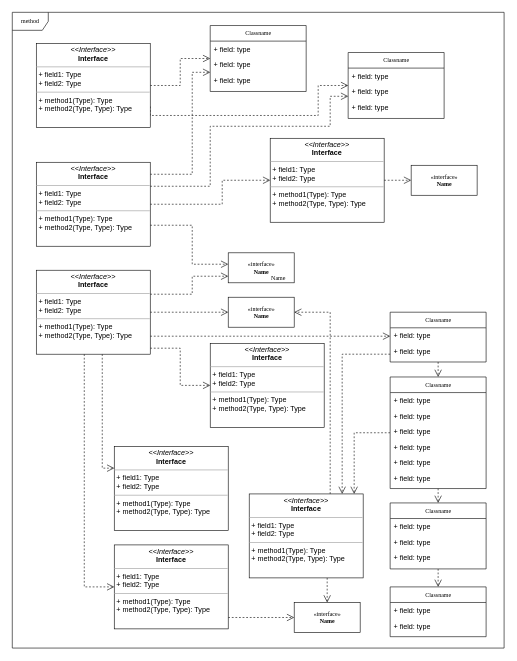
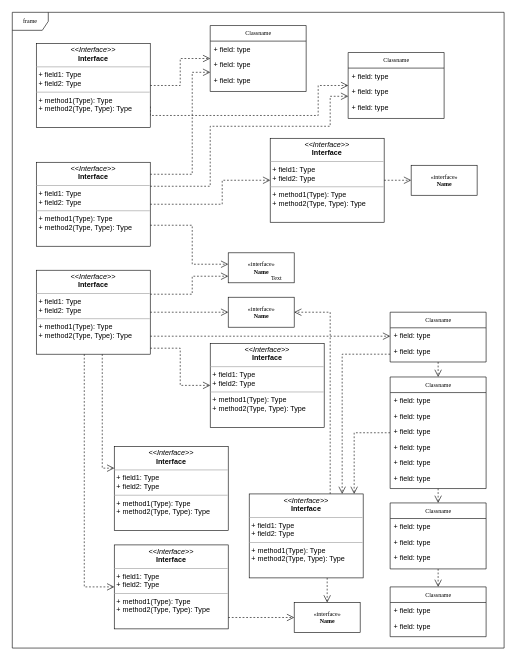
node "method": label "method" -> "frame"
node "Name": label "Name" -> "Text"
